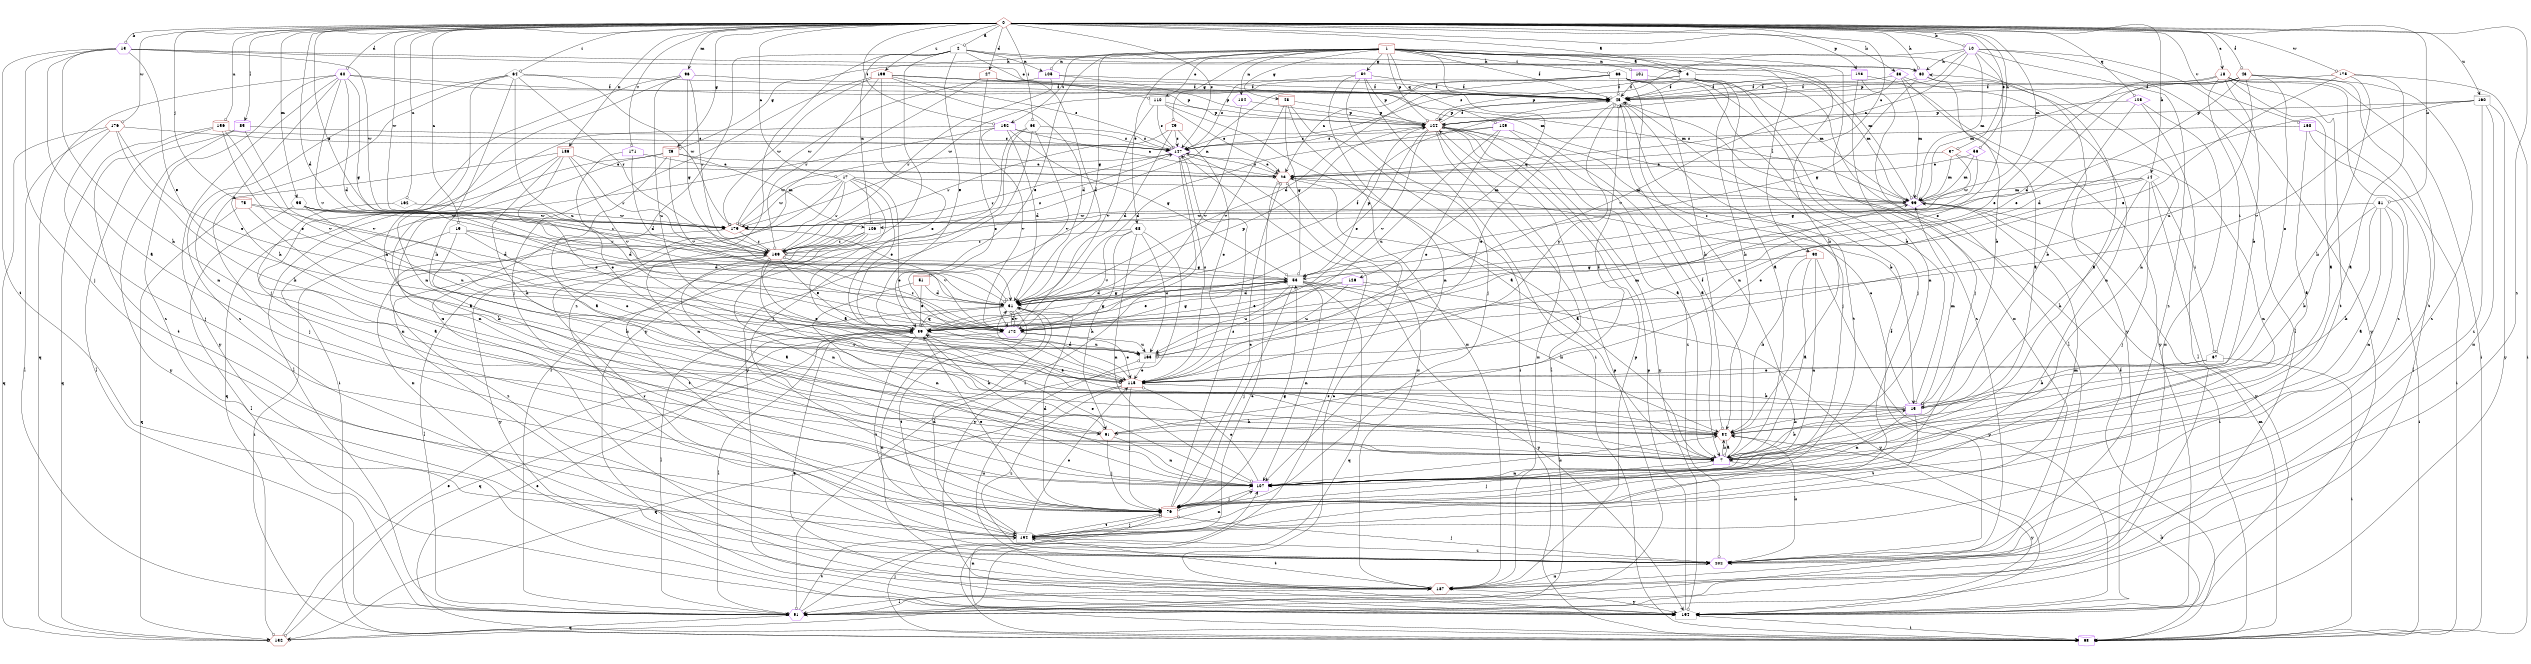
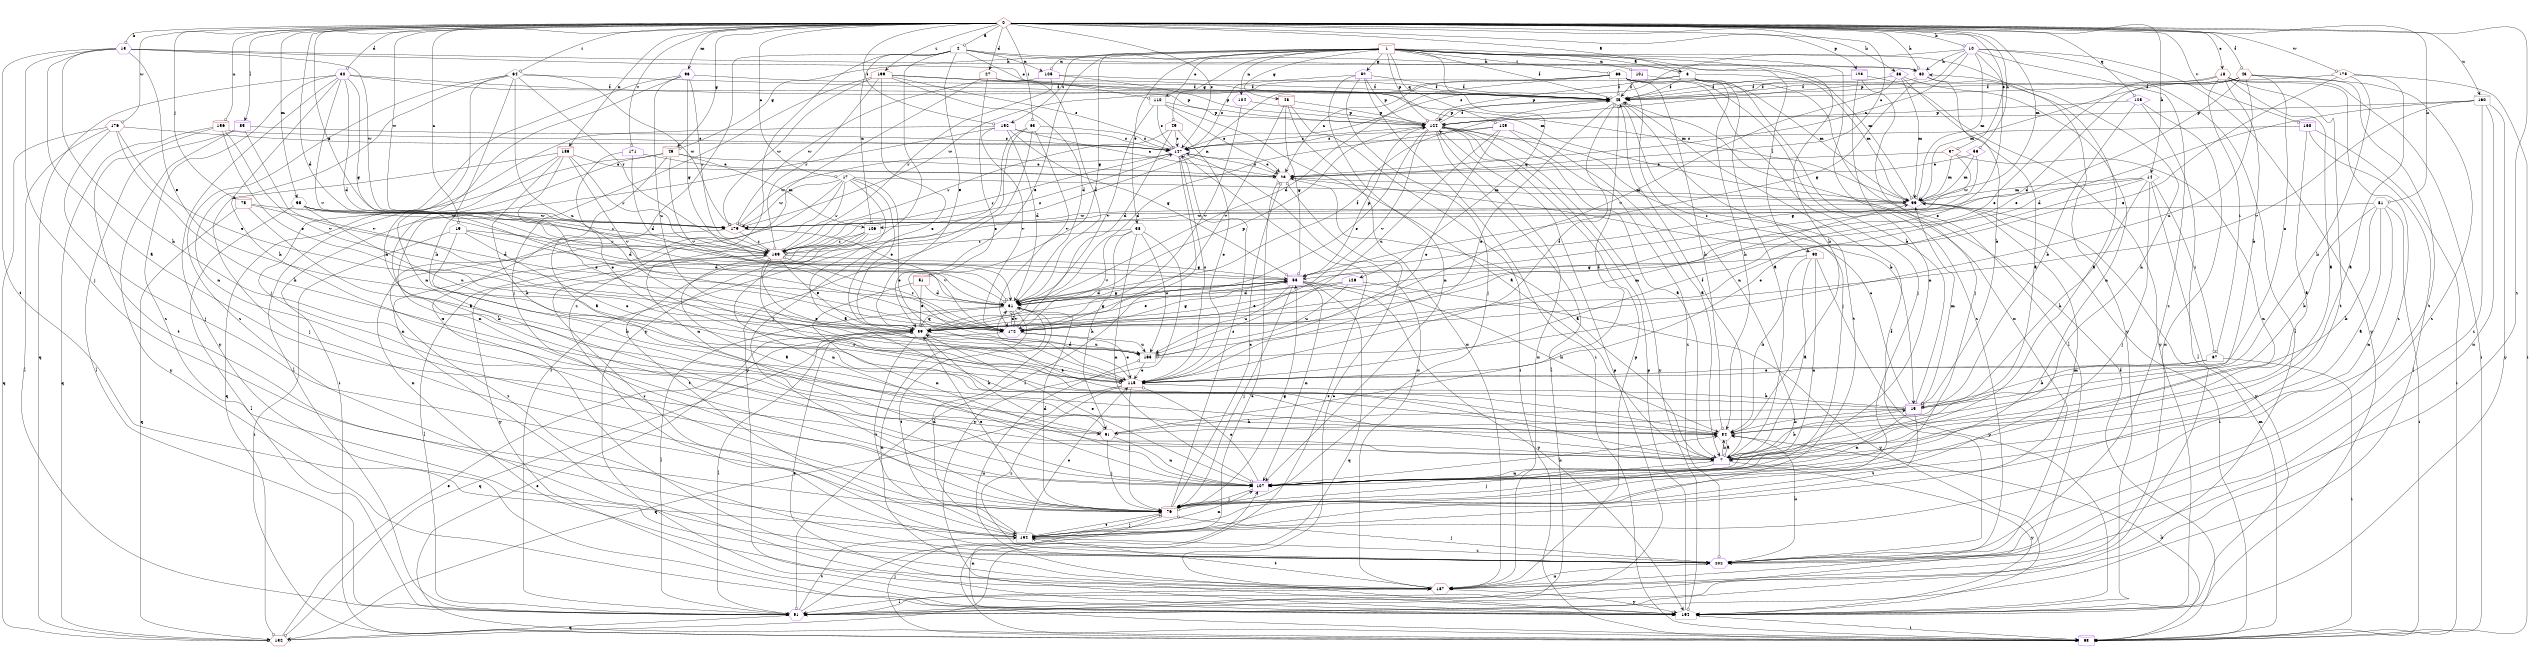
node "162": removed
edge "115" -> "45": label "y" -> "f"
node "53": color gray40 -> purple
